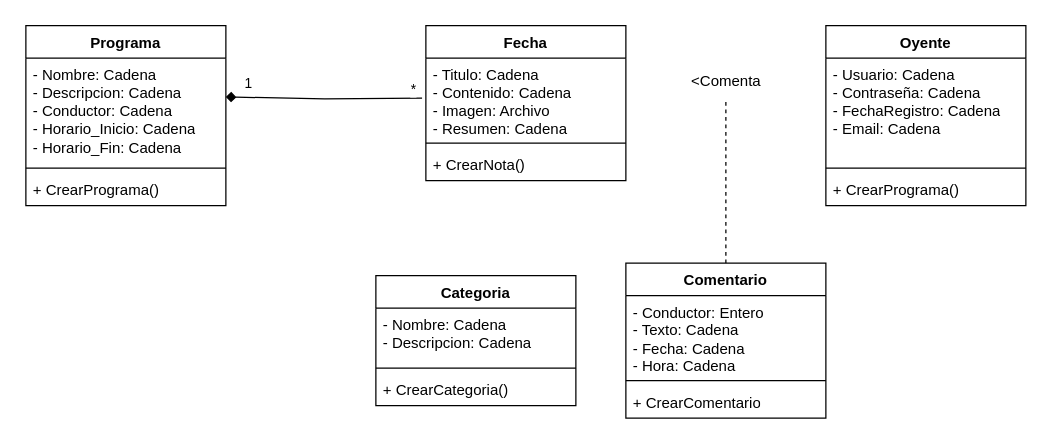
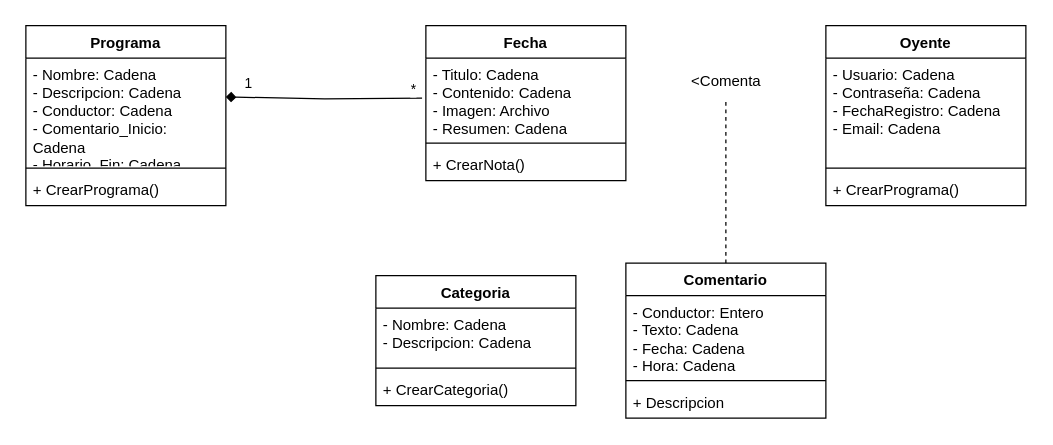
node "- Nombre: Cadena - Descripcion: Cadena - Conductor: Cadena - Horario_Inicio: Cadena - Horario_Fin: Cadena": label "- Nombre: Cadena - Descripcion: Cadena - Conductor: Cadena - Horario_Inicio: Cadena - Horario_Fin: Cadena" -> "- Nombre: Cadena - Descripcion: Cadena - Conductor: Cadena - Comentario_Inicio: Cadena - Horario_Fin: Cadena"
node "+ CrearComentario": label "+ CrearComentario" -> "+ Descripcion"
